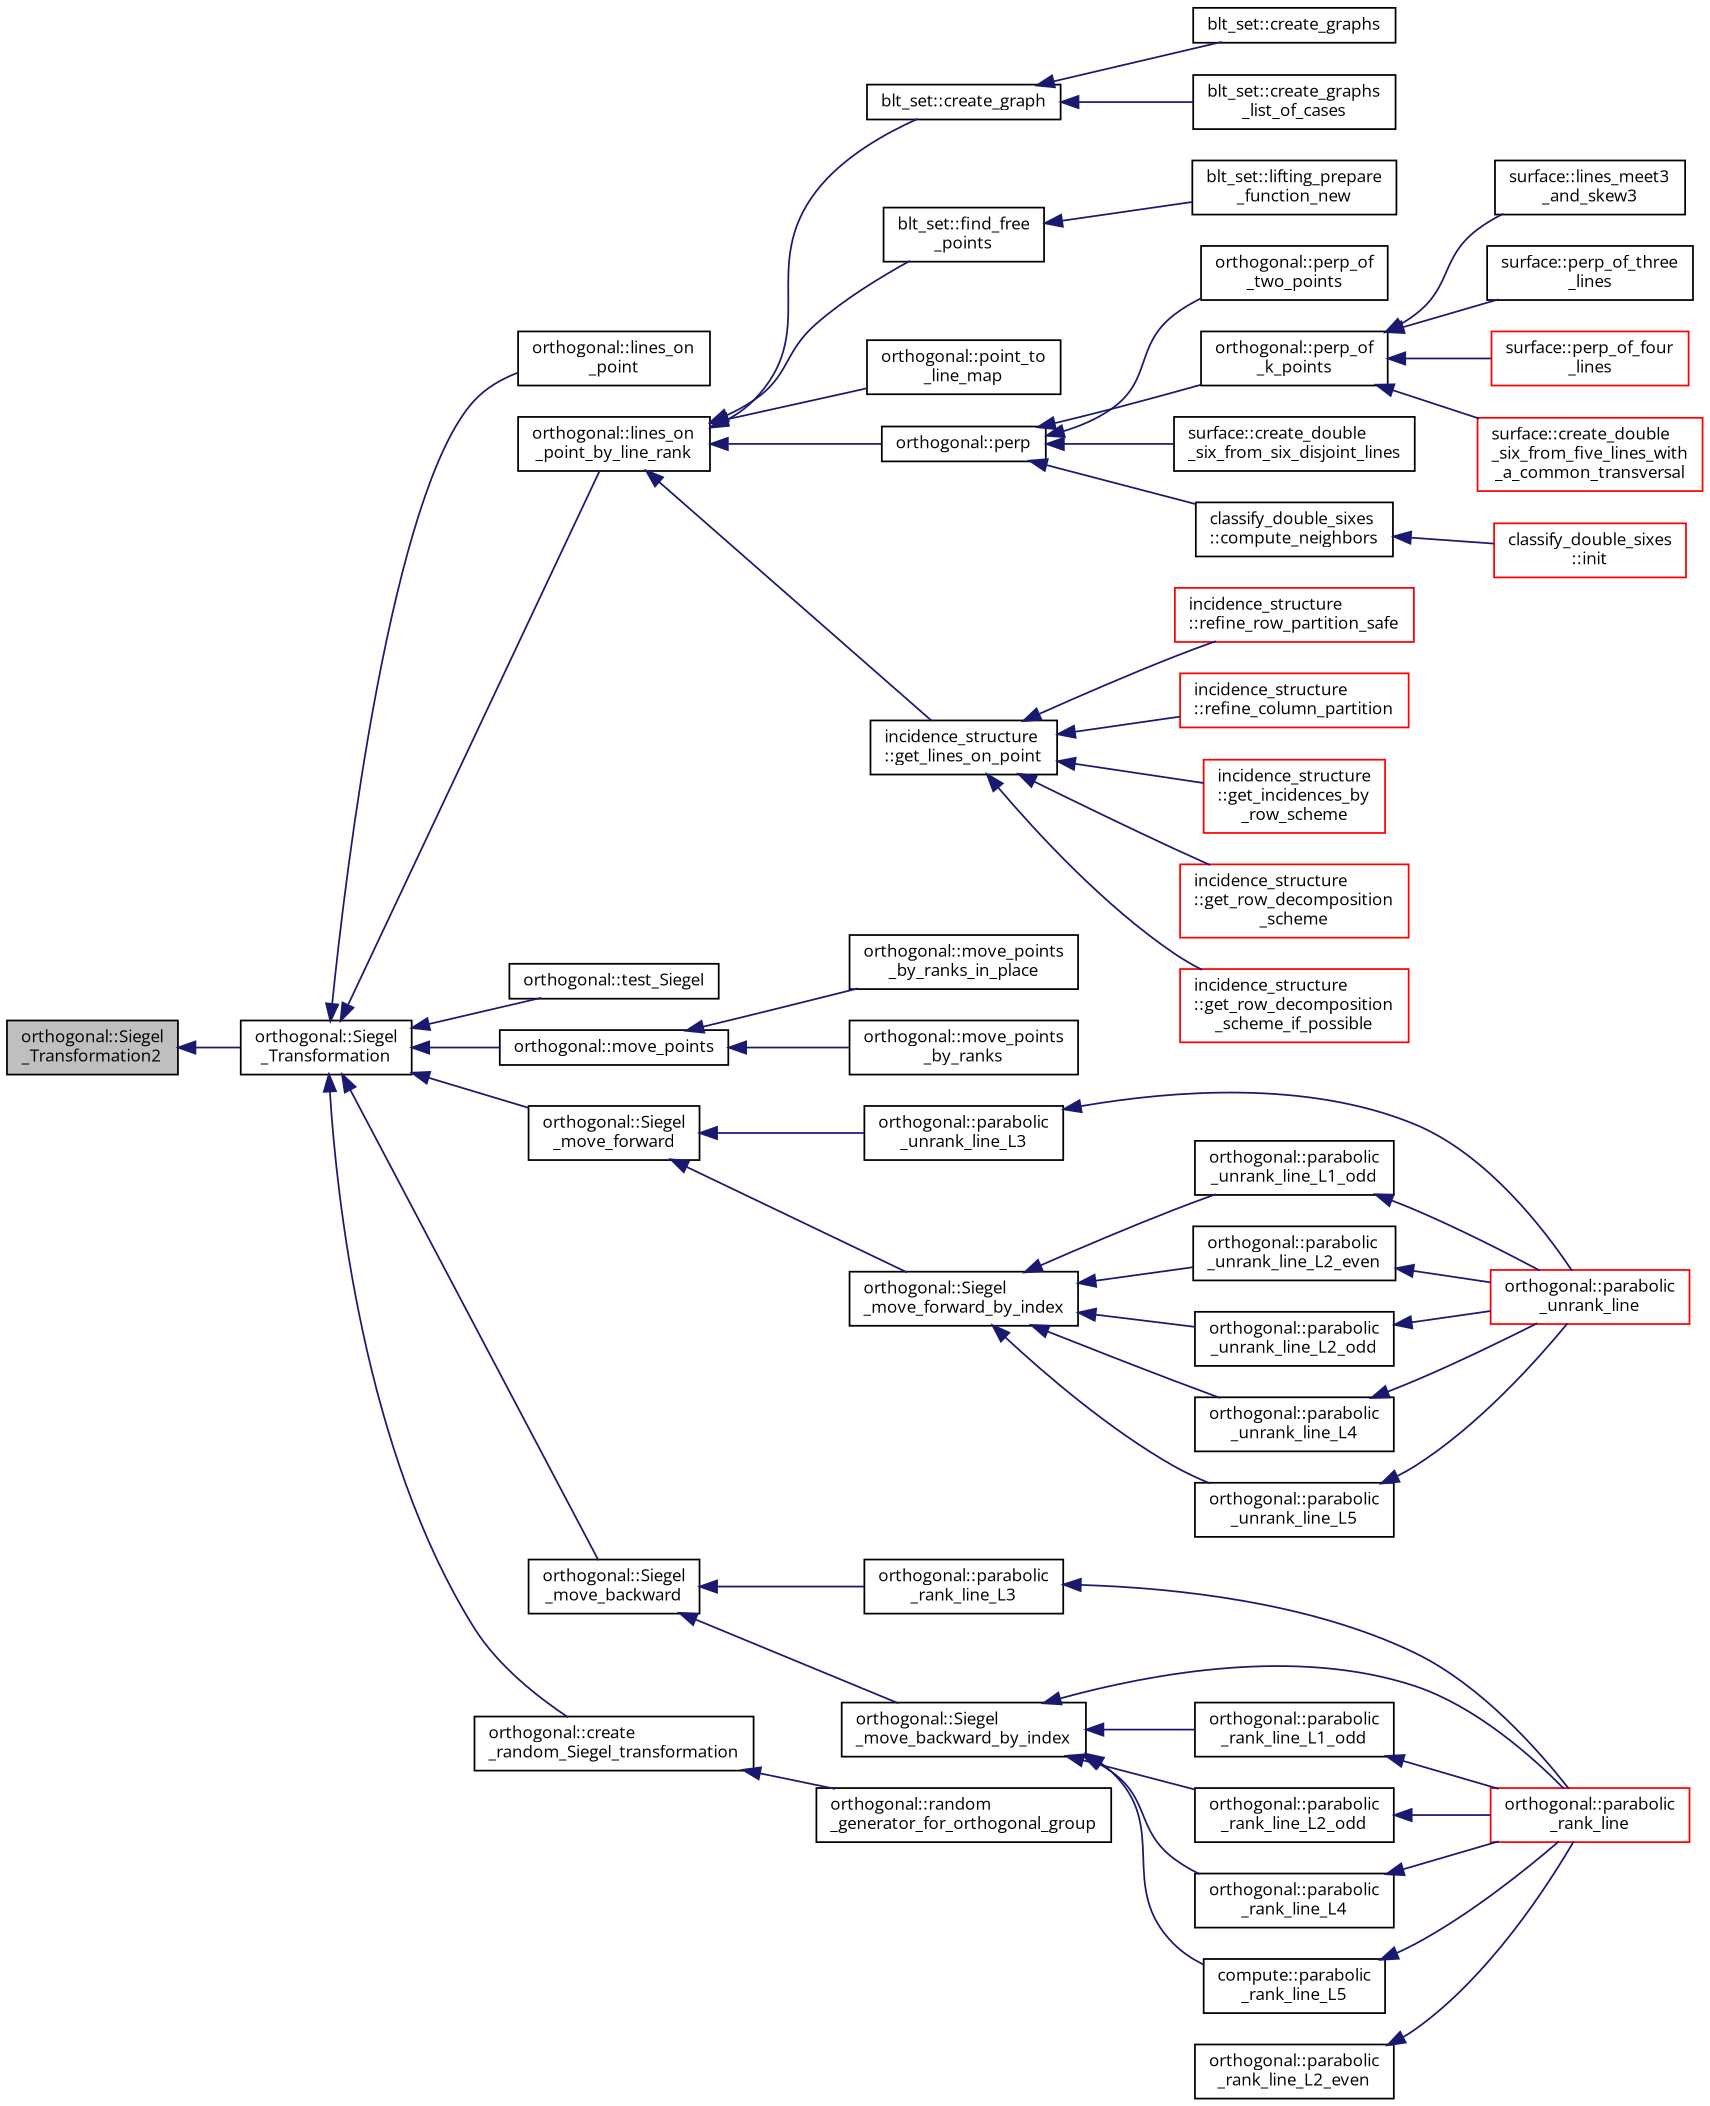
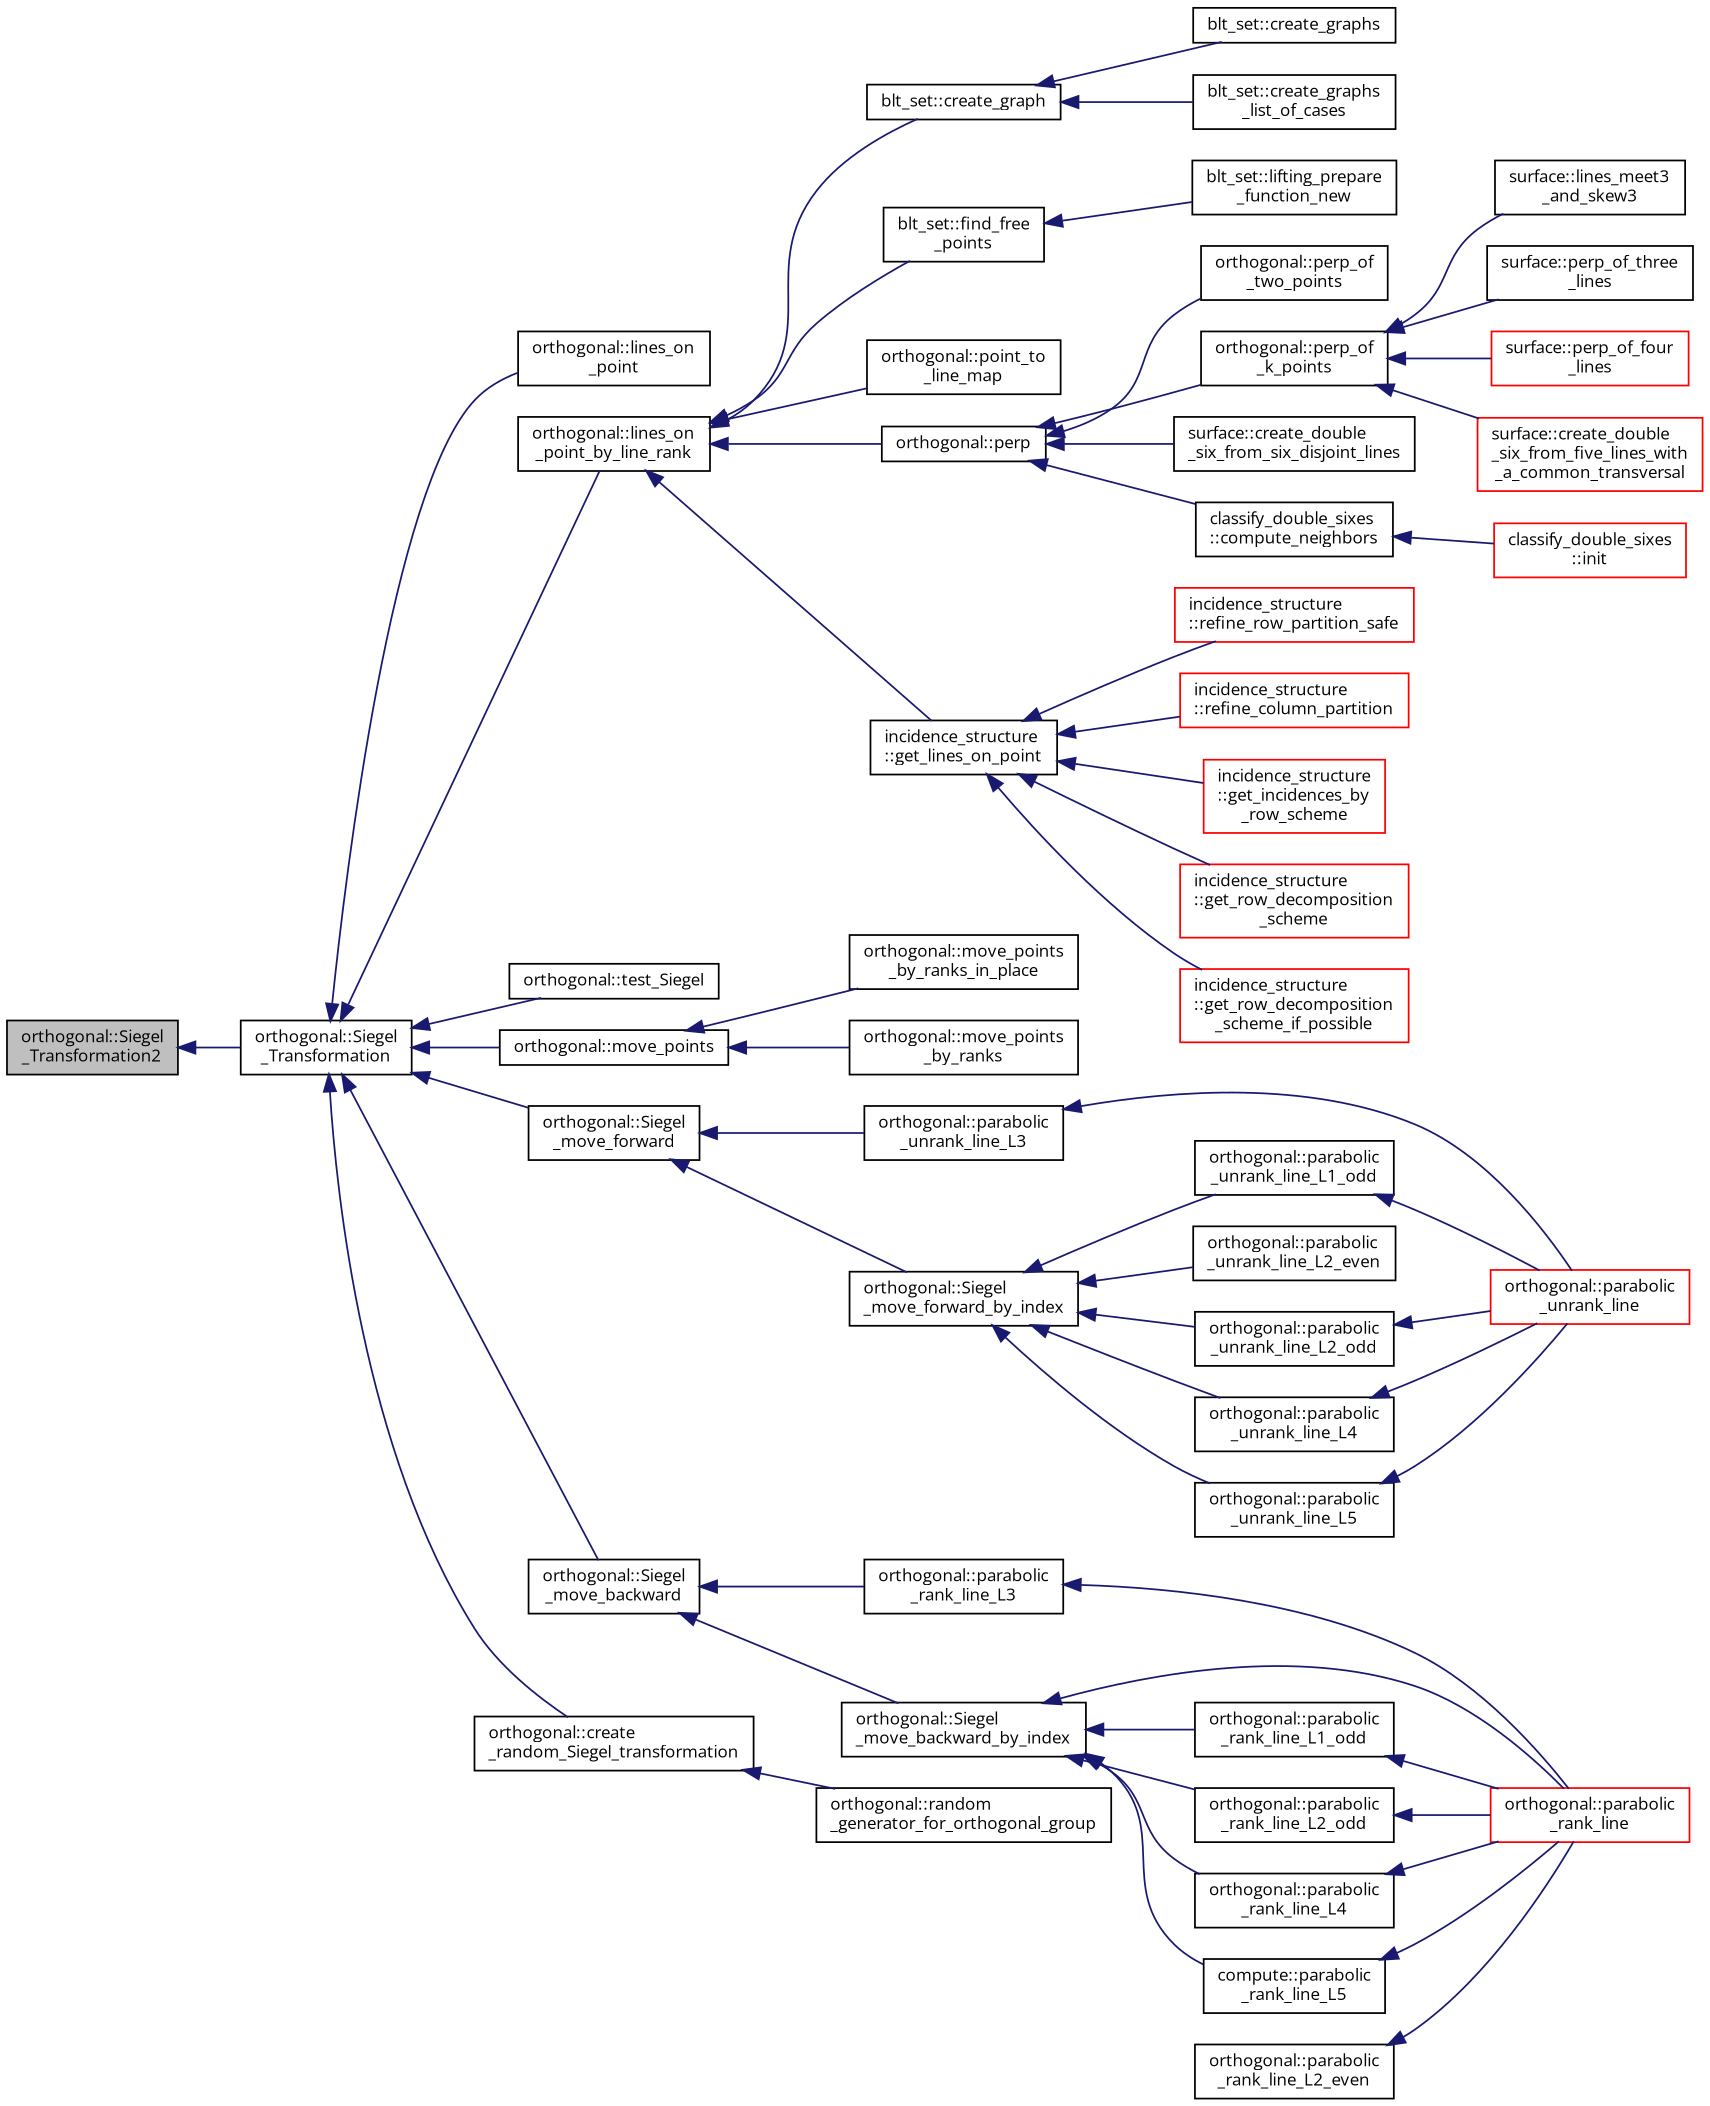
edge "orthogonal::parabolic _unrank_line" -> "orthogonal::parabolic _unrank_line_L2_even": removed
